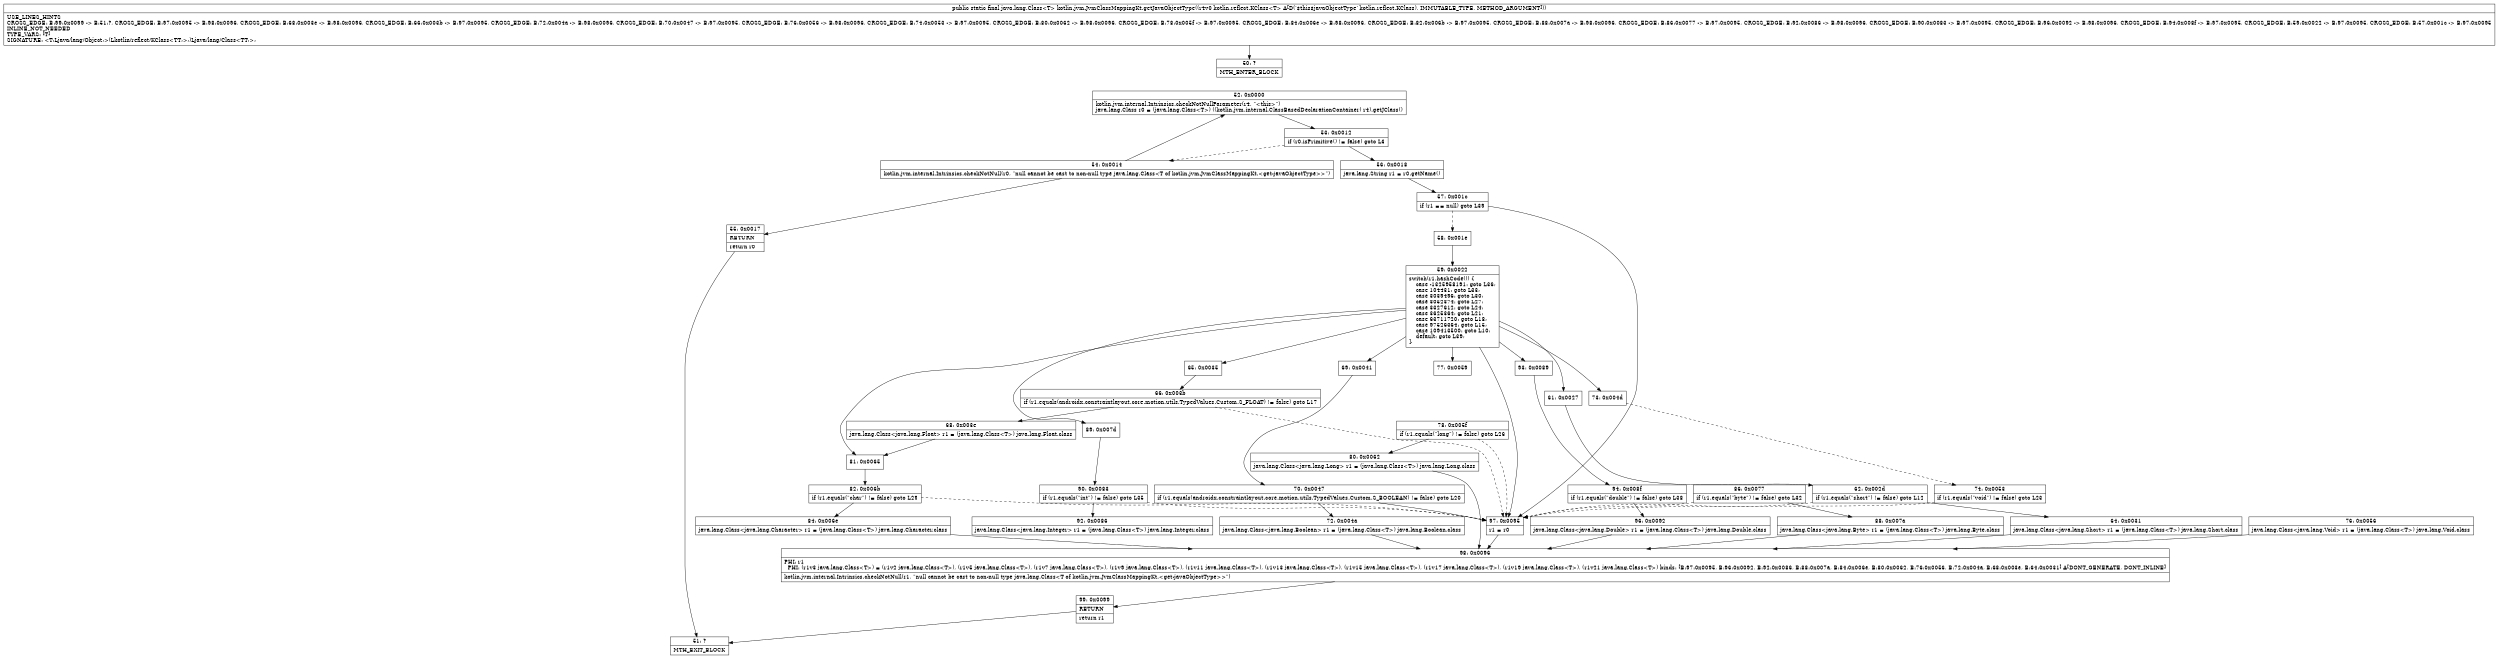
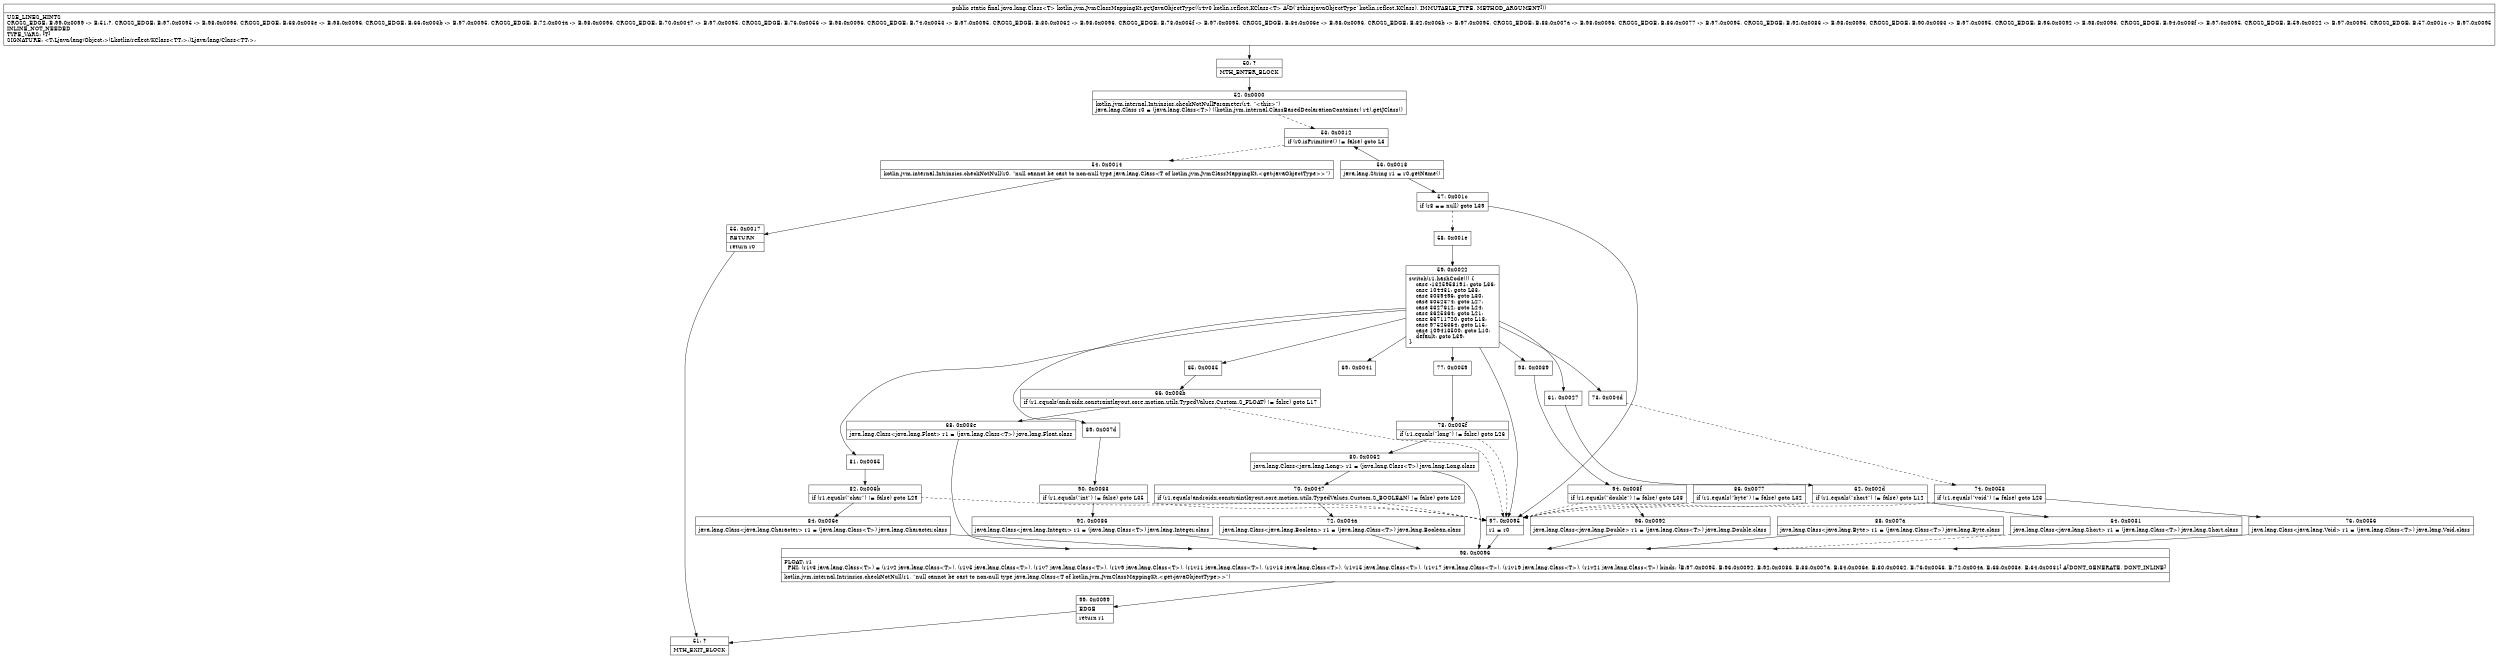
edge "52: 0x0000" -> "53: 0x0012": style solid -> dashed
edge "54: 0x0014" -> "52: 0x0000": now "50: ?" -> "52: 0x0000"
edge "53: 0x0012" -> "56: 0x0018": reversed
node "57: 0x001c": text "if (r1 == null) goto L39" -> "if (r8 == null) goto L39"
edge "77: 0x0059" -> "78: 0x005f": added
edge "69: 0x0041" -> "70: 0x0047": now "80: 0x0062" -> "70: 0x0047"
edge "68: 0x003e" -> "81: 0x0065": now "68: 0x003e" -> "98: 0x0096"
edge "74: 0x0053" -> "76: 0x0056": added
edge "70: 0x0047" -> "97: 0x0095": style solid -> dashed
edge "94: 0x008f" -> "97: 0x0095": added
edge "86: 0x0077" -> "88: 0x007a": removed
edge "92: 0x0086" -> "98: 0x0096": added
edge "64: 0x0031" -> "98: 0x0096": style solid -> dashed
node "98: 0x0096": text "PHI: r1" -> "FLOAT: r1"
node "99: 0x0099": text "RETURN" -> "EDGE"
